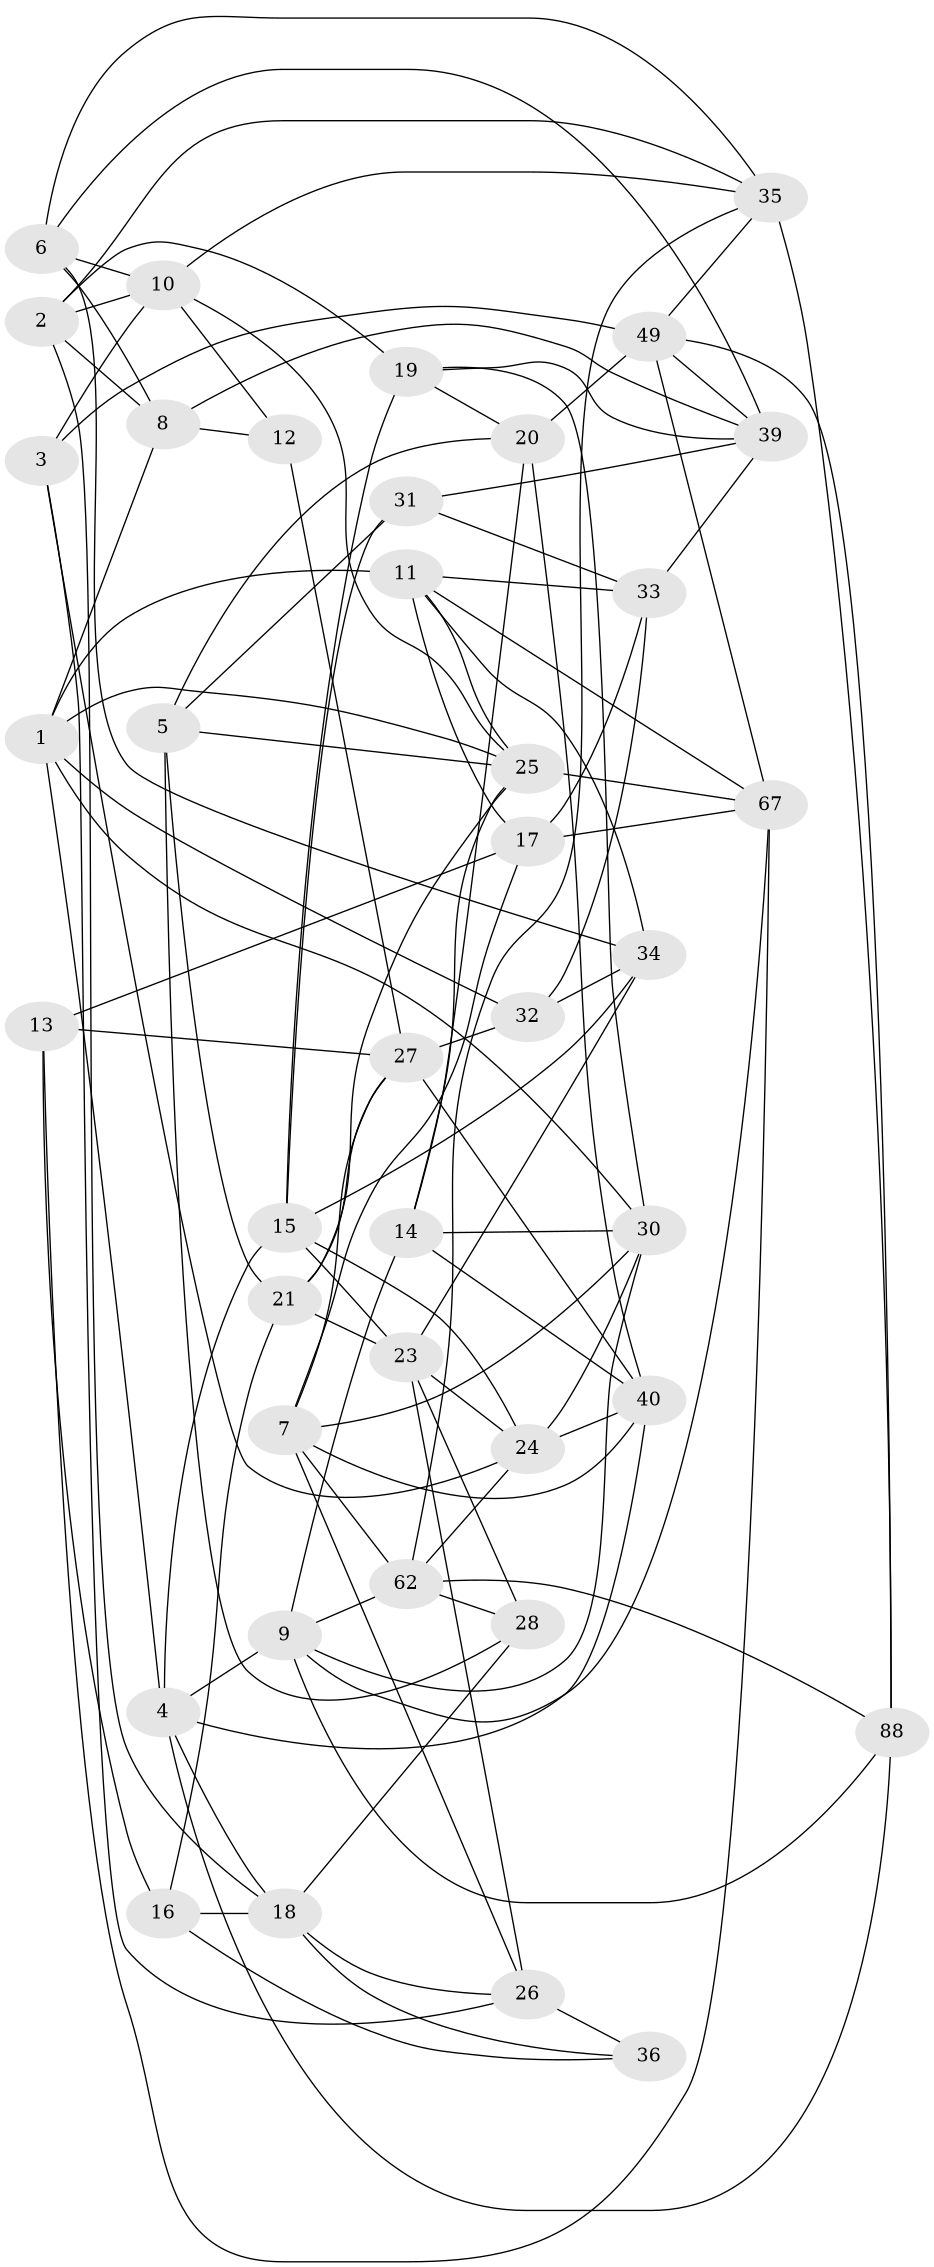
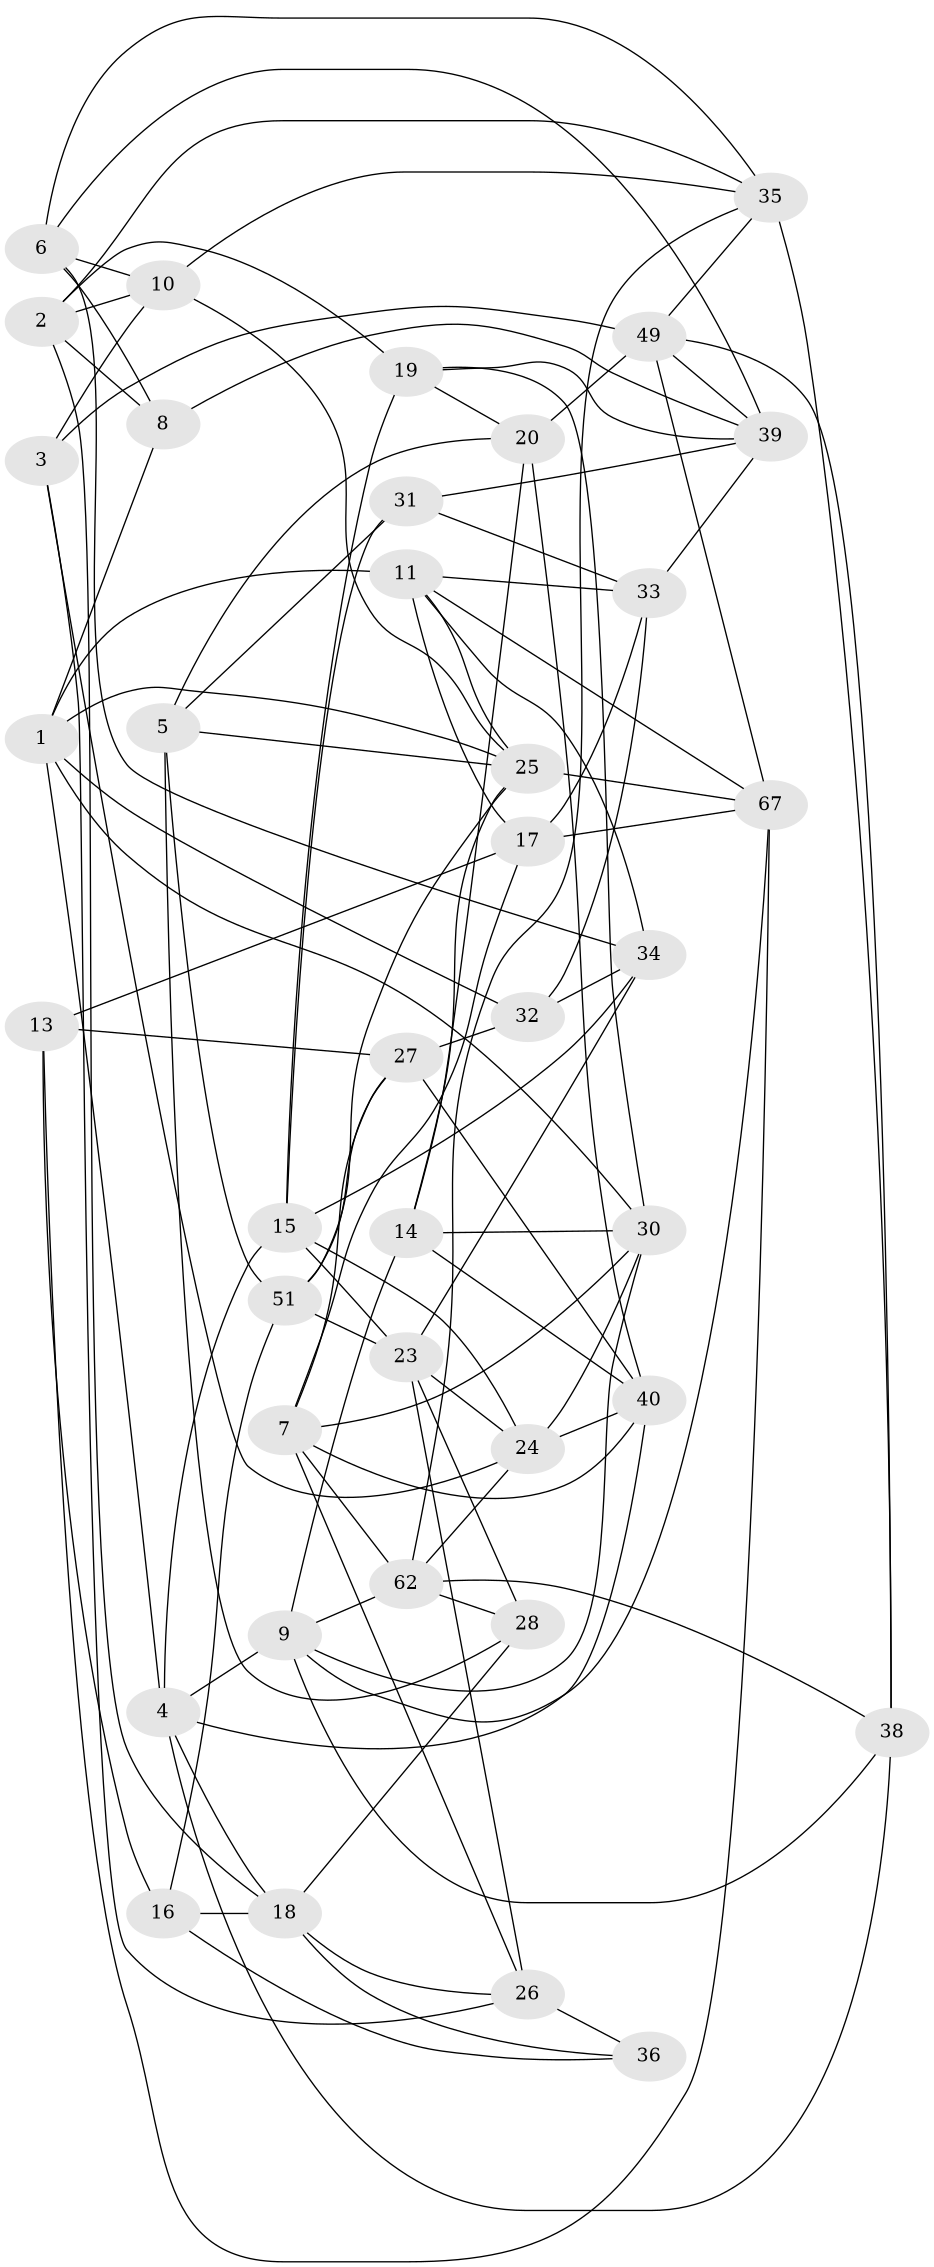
node "12": removed
node "21": label "21" -> "51"
node "88": label "88" -> "38"
